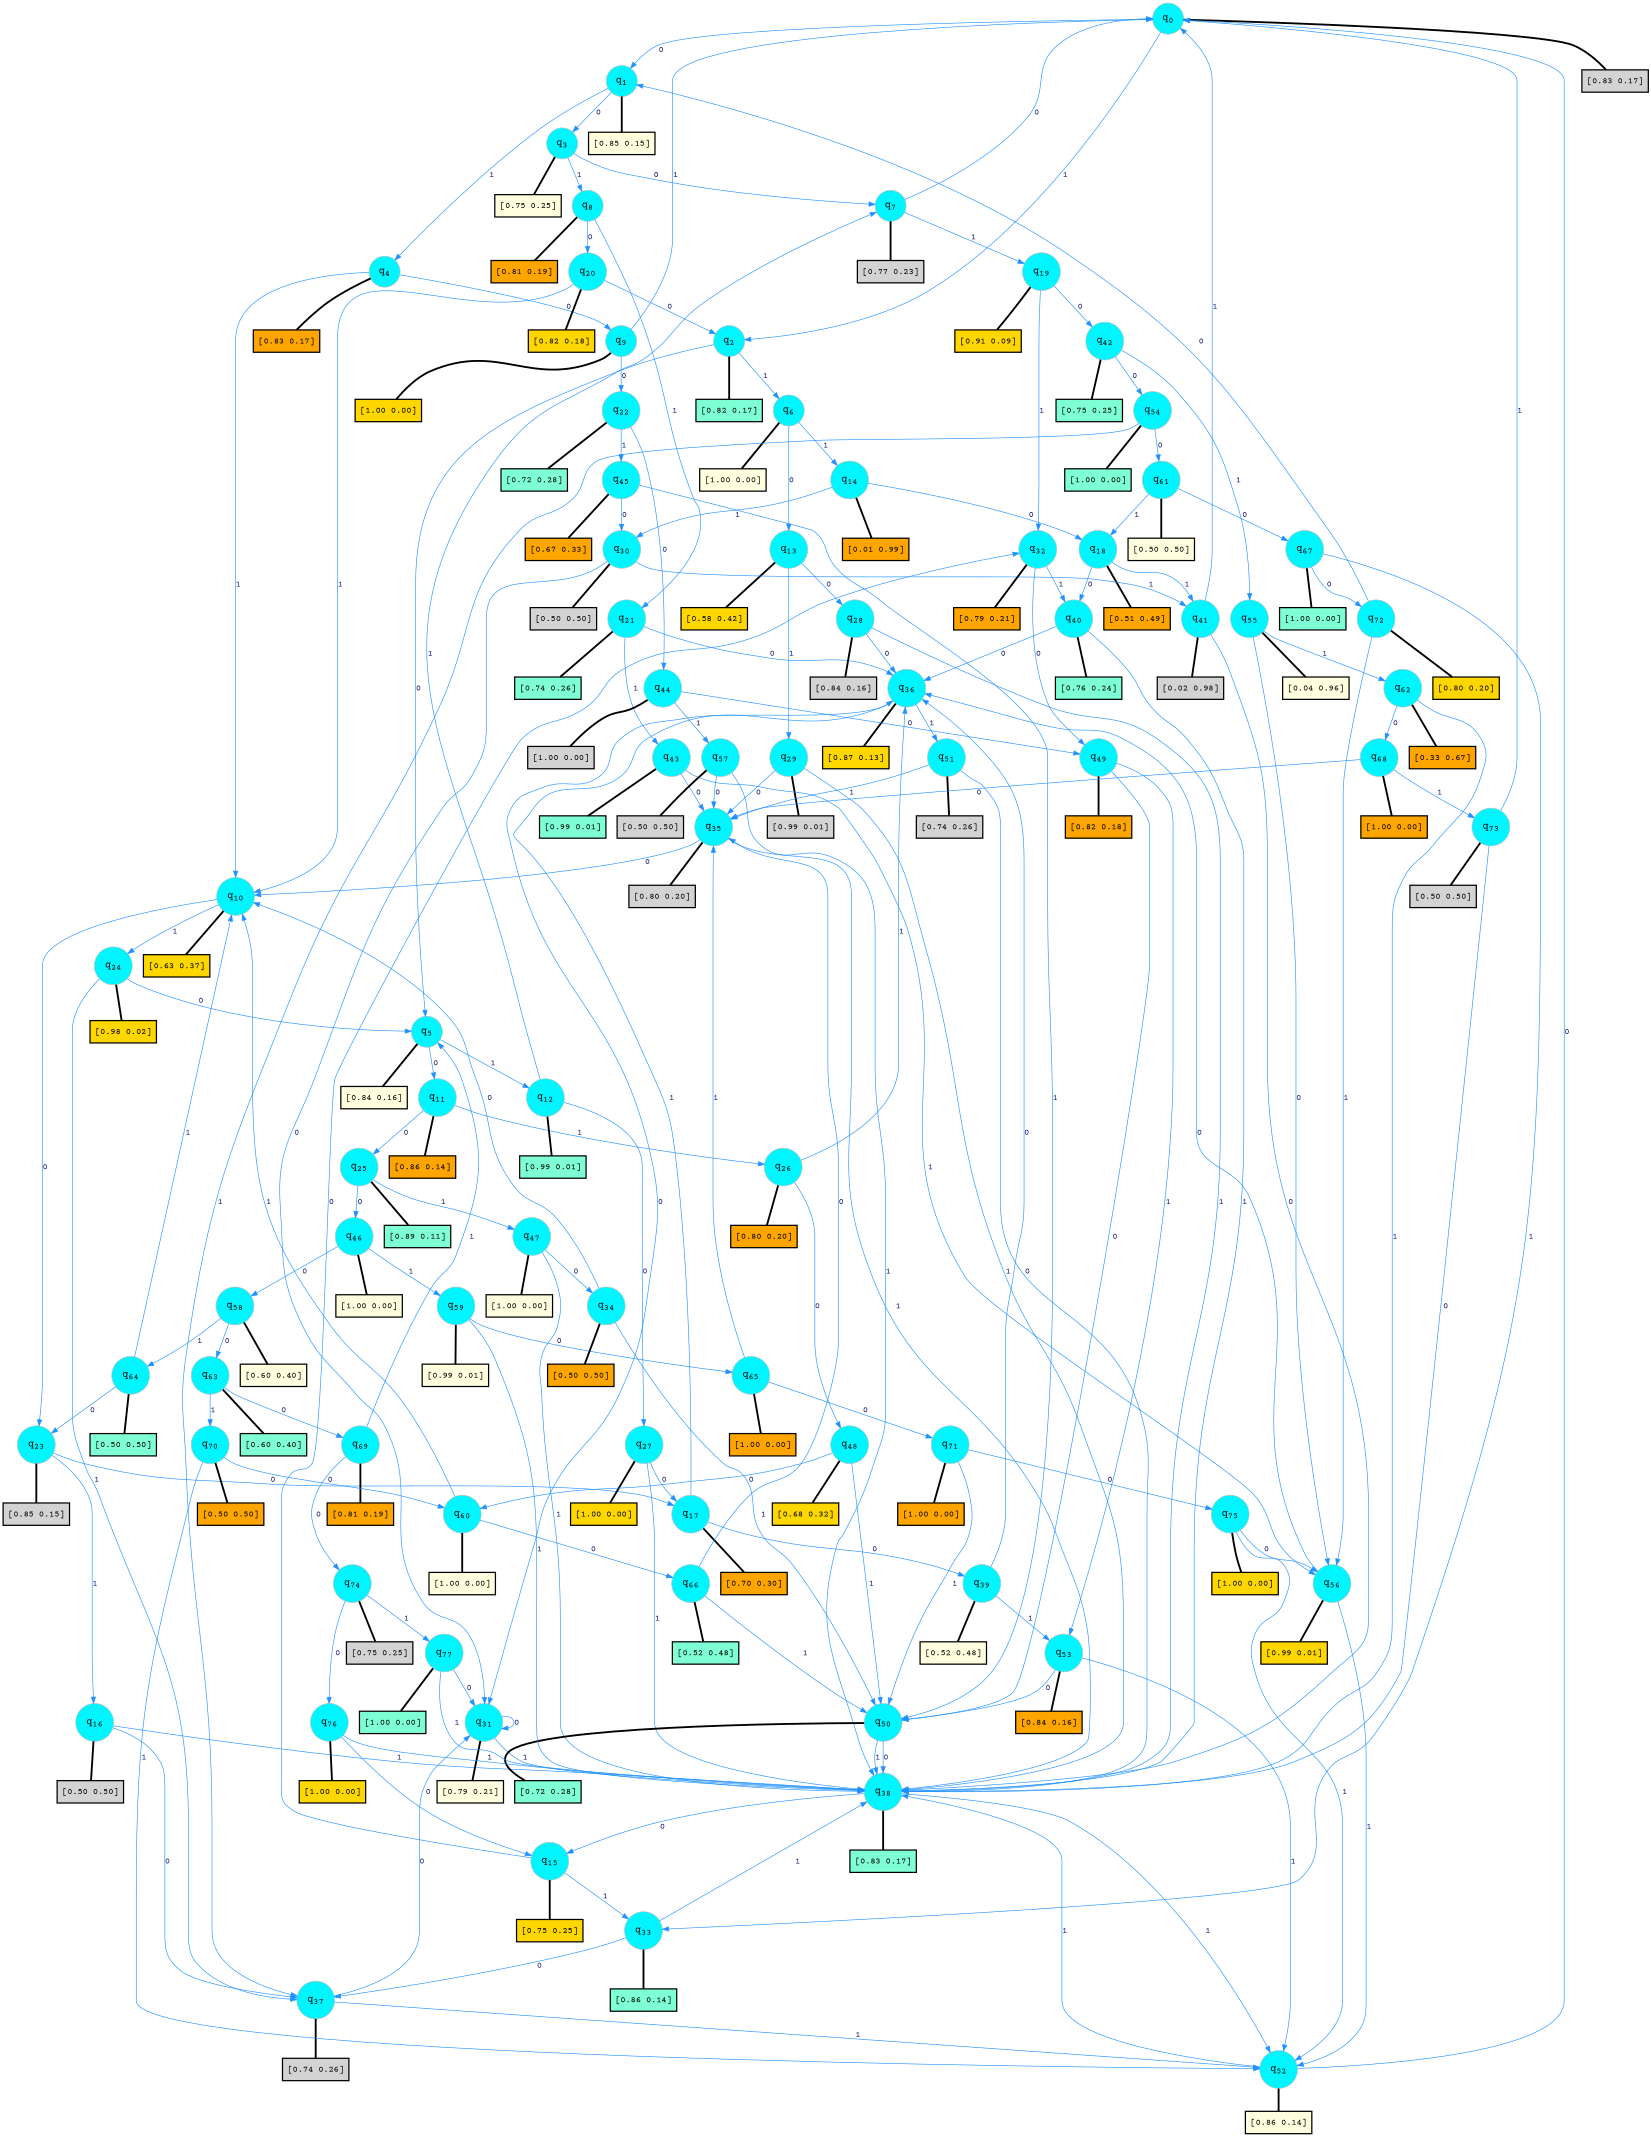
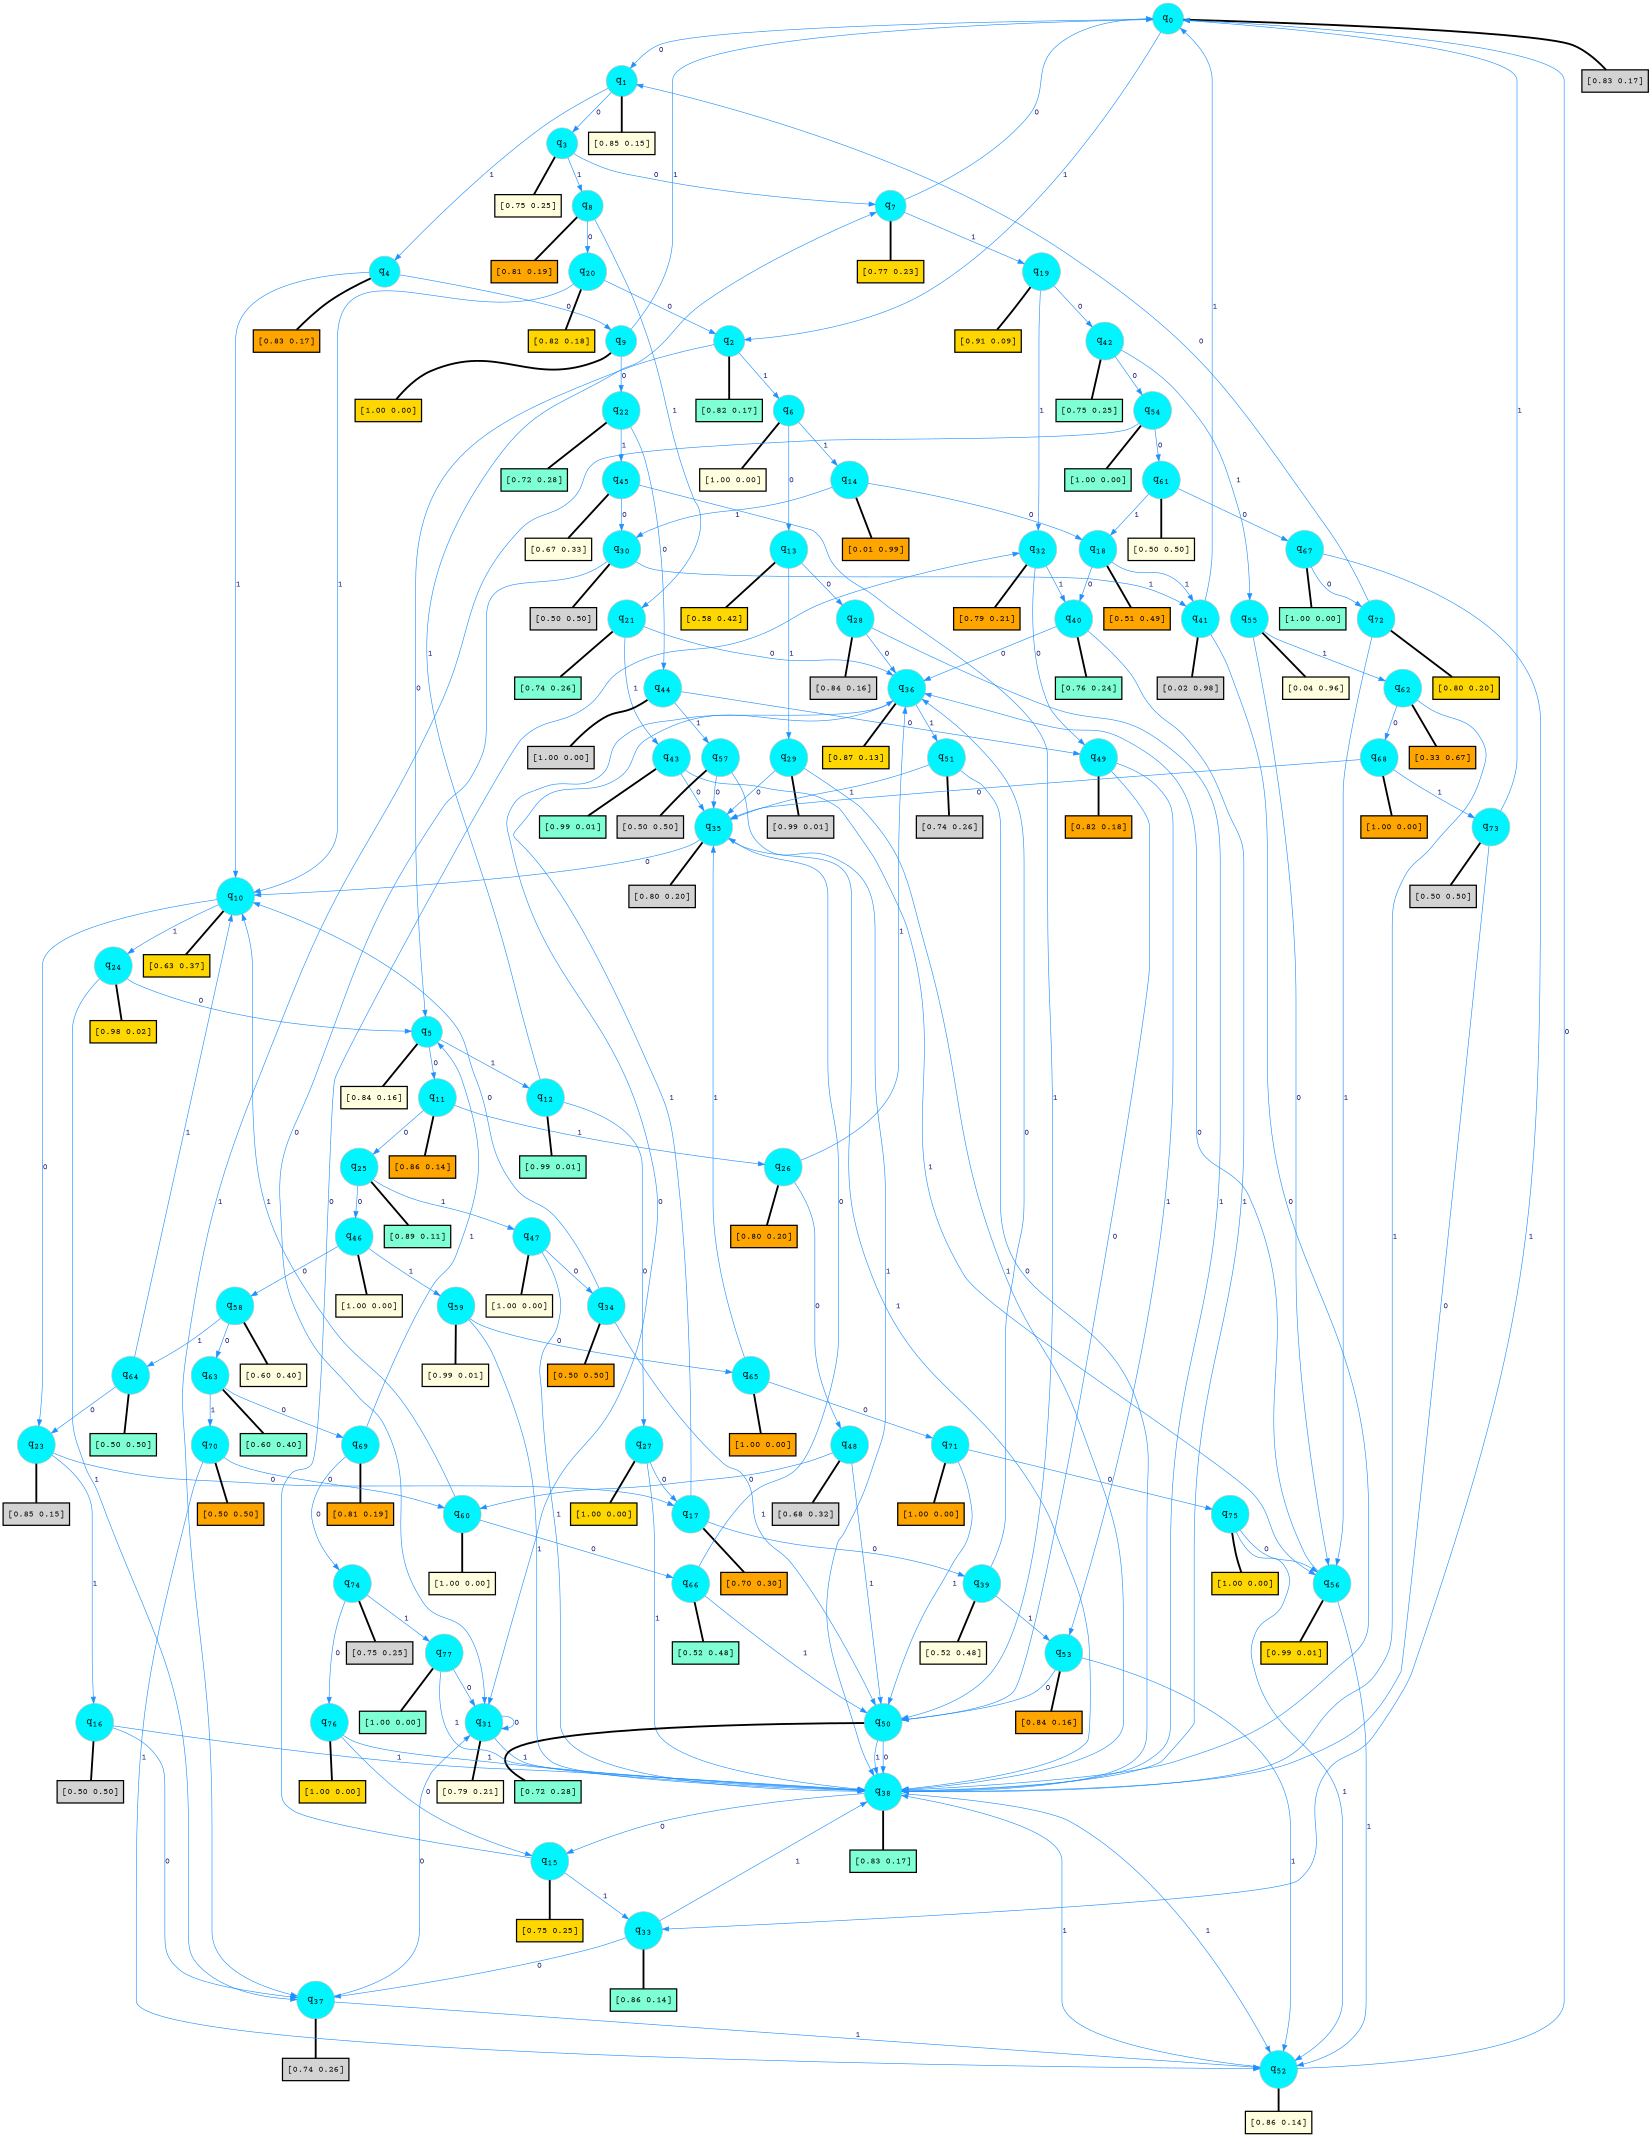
node "[0.77 0.23]": fillcolor lightgrey -> gold
node "[0.67 0.33]": fillcolor orange -> lightyellow
node "[0.68 0.32]": fillcolor gold -> lightgrey
